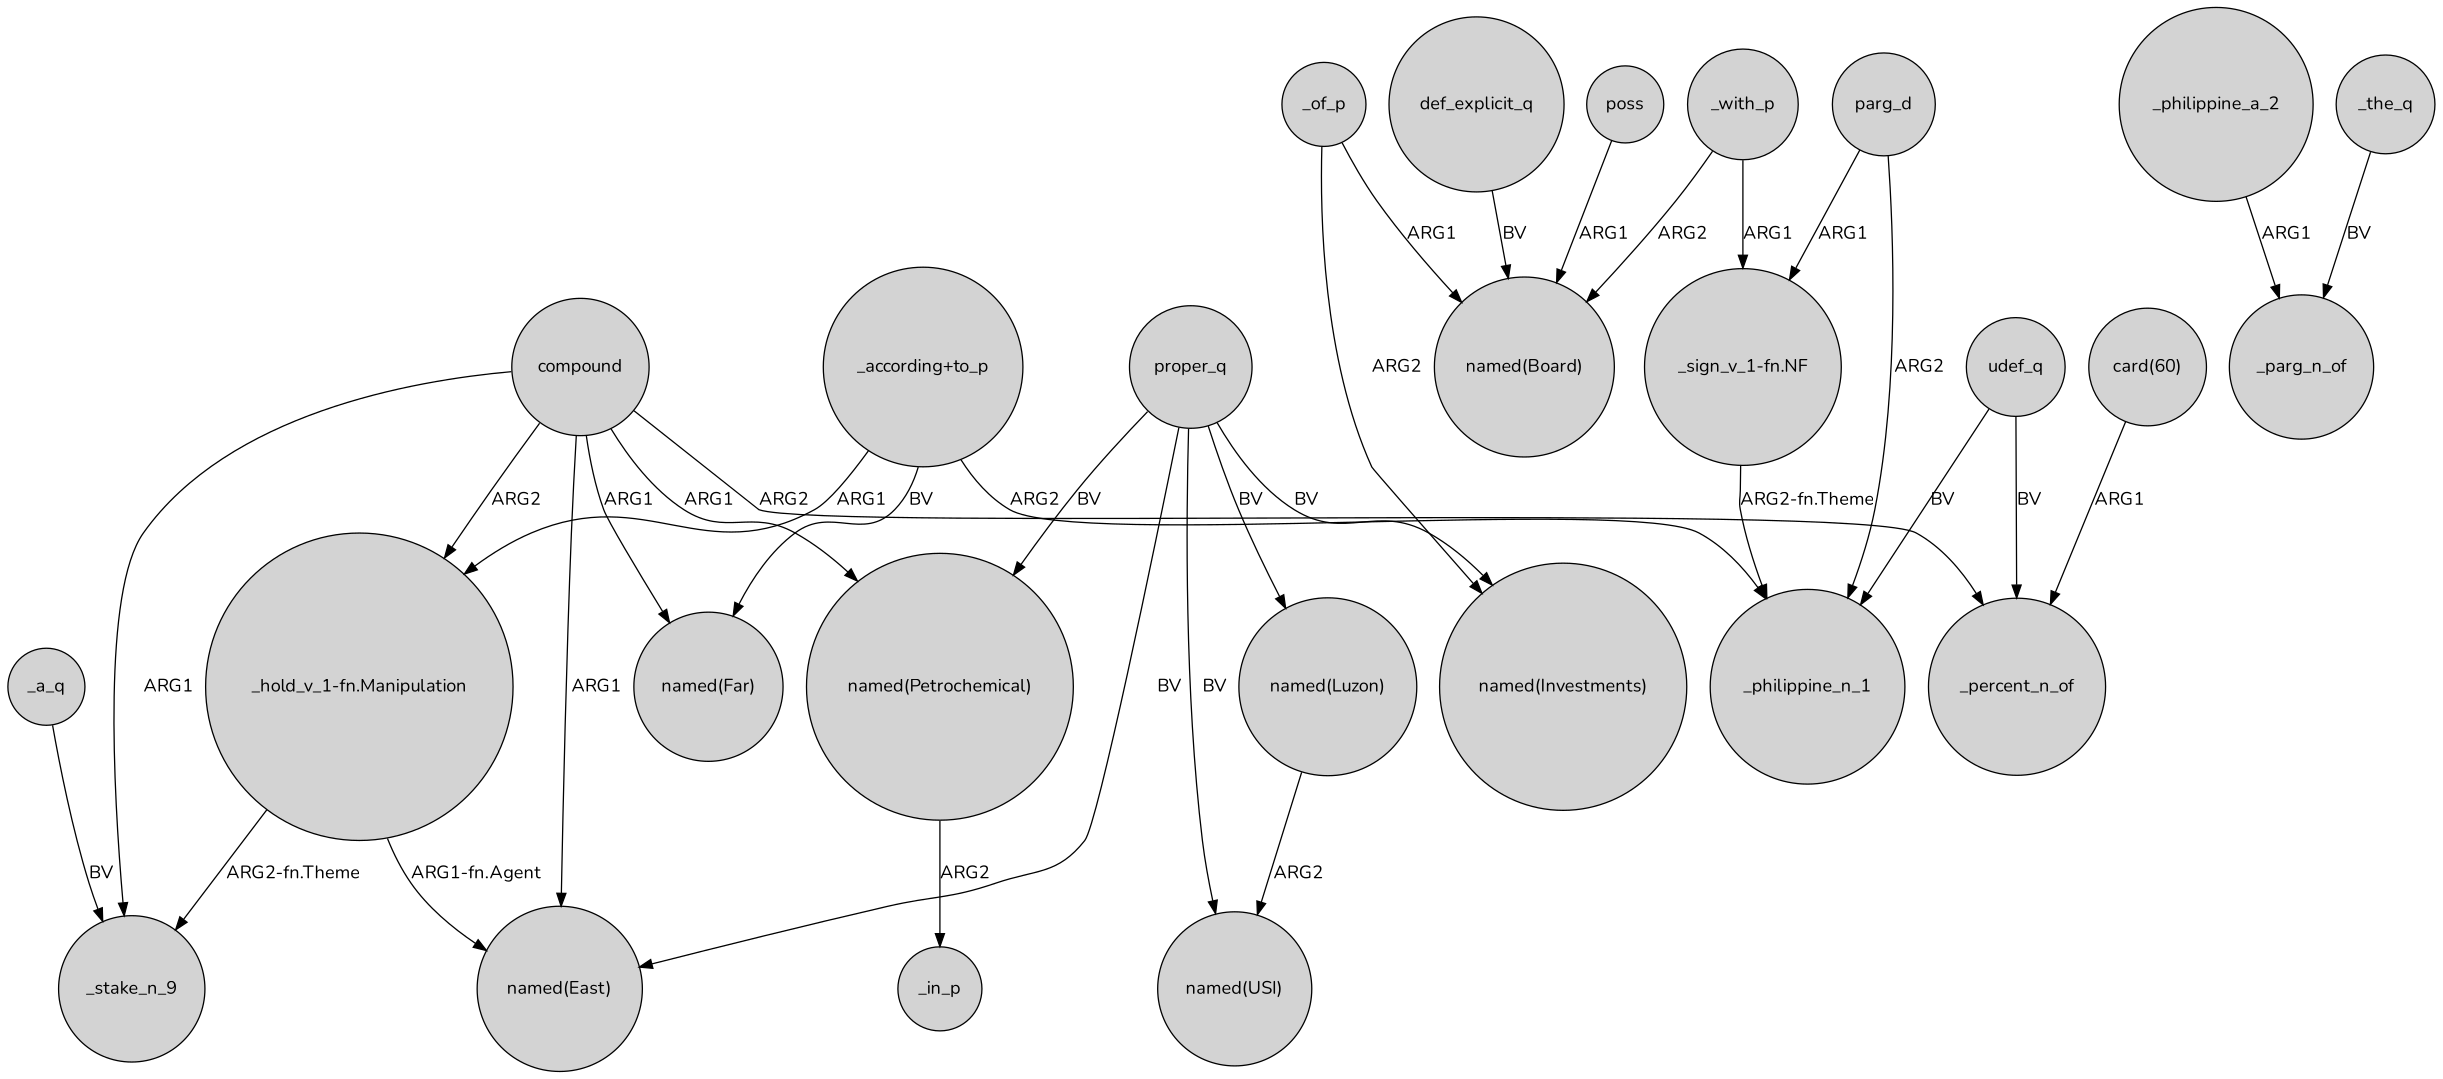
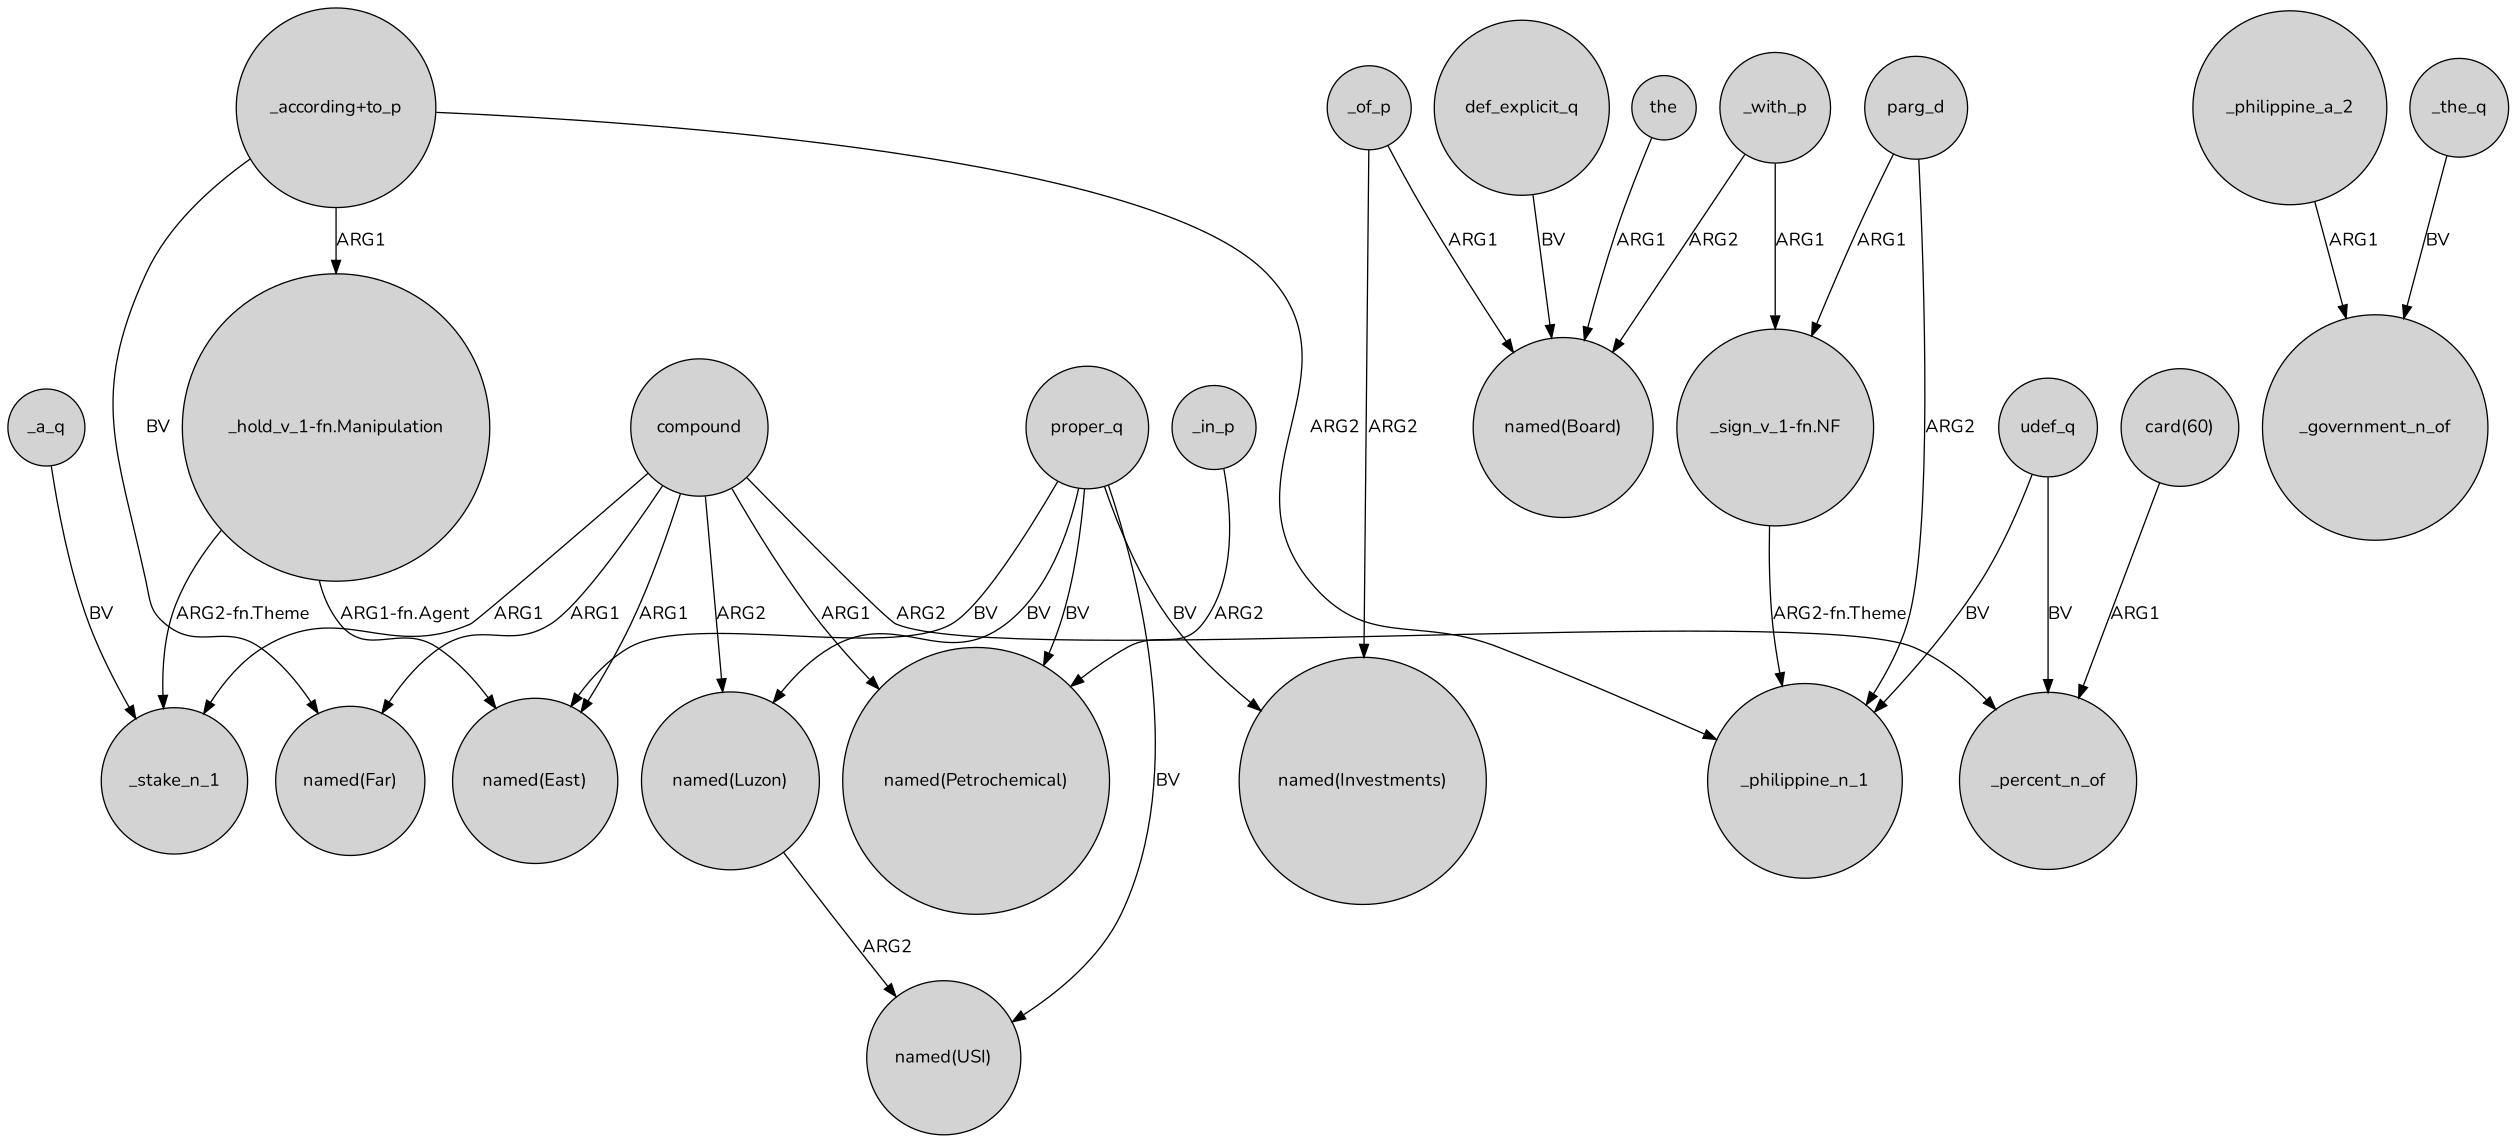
node "poss": label "poss" -> "the"
node "_parg_n_of": label "_parg_n_of" -> "_government_n_of"
edge "compound" -> "_hold_v_1-fn.Manipulation": now "compound" -> "named(Luzon)"
edge "named(Petrochemical)" -> "_in_p": reversed
node "_stake_n_9": label "_stake_n_9" -> "_stake_n_1"
